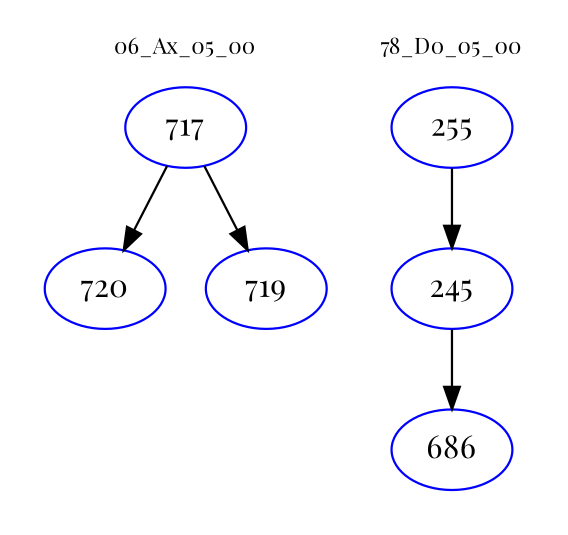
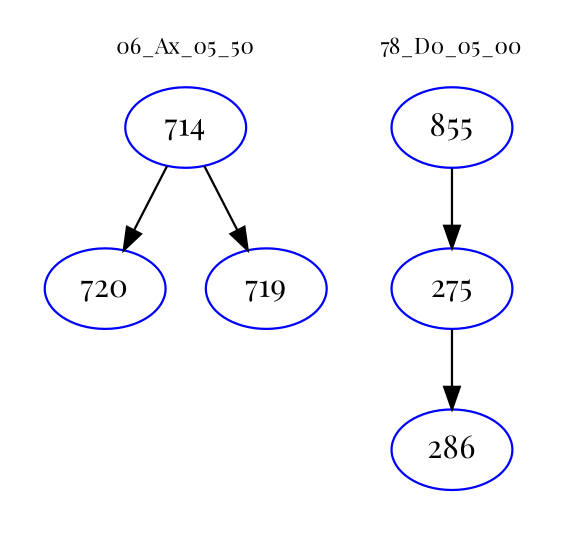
cluster "06_Ax_05_00": label "06_Ax_05_00" -> "06_Ax_05_50"
node "717": label "717" -> "714"
node "255": label "255" -> "855"
node "245": label "245" -> "275"
node "686": label "686" -> "286"
